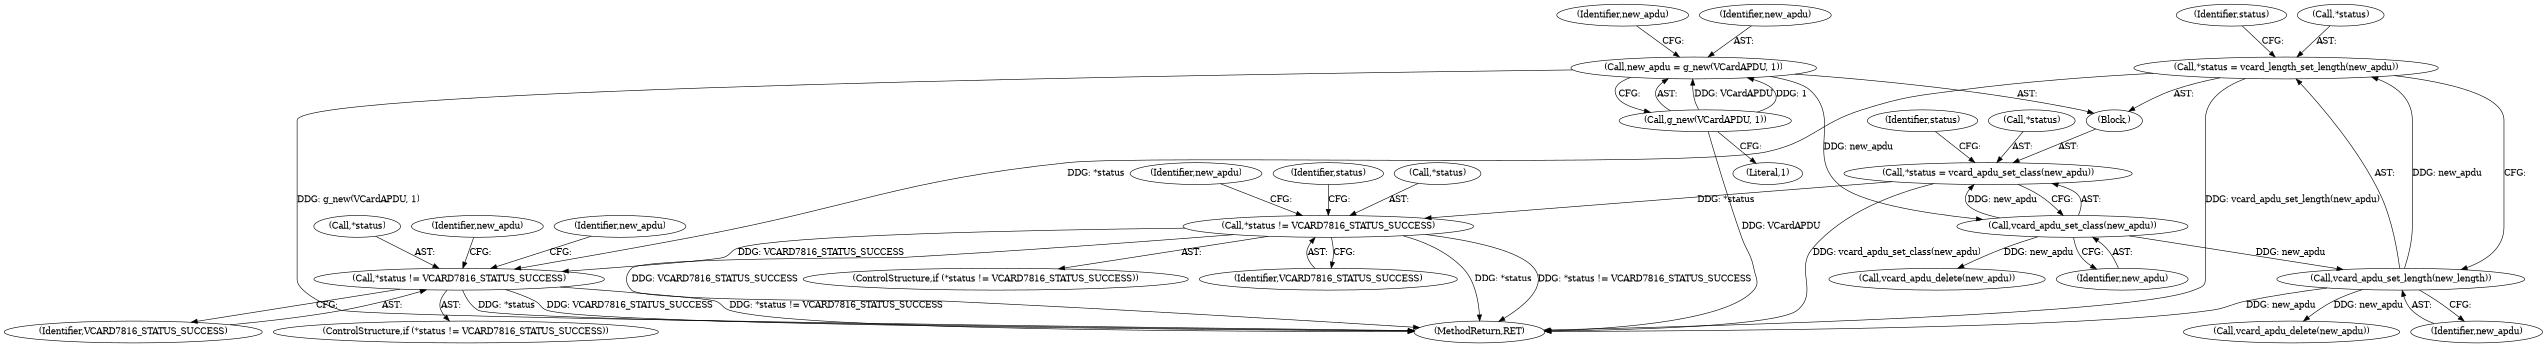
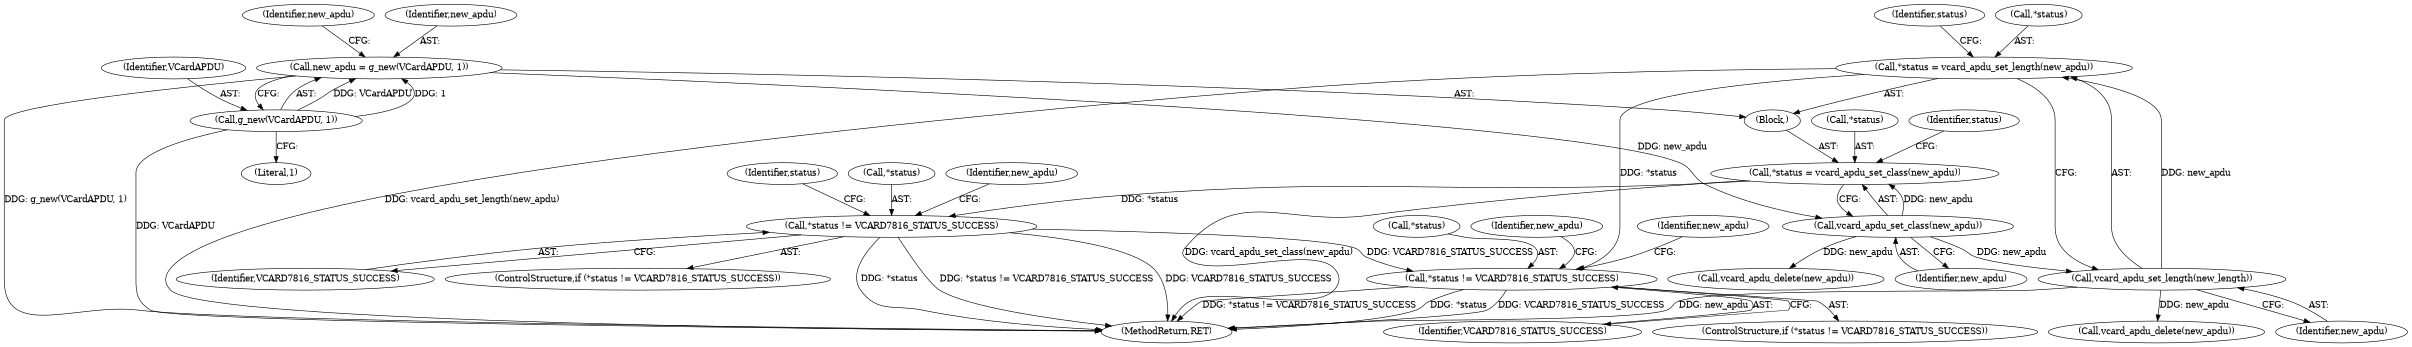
node "(Identifier,VCardAPDU)": added
node "(Call,*status = vcard_length_set_length(new_apdu))": label "(Call,*status = vcard_length_set_length(new_apdu))" -> "(Call,*status = vcard_apdu_set_length(new_apdu))"
